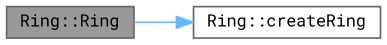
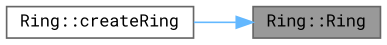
edge "Ring::Ring" -> "Ring::createRing": reversed
